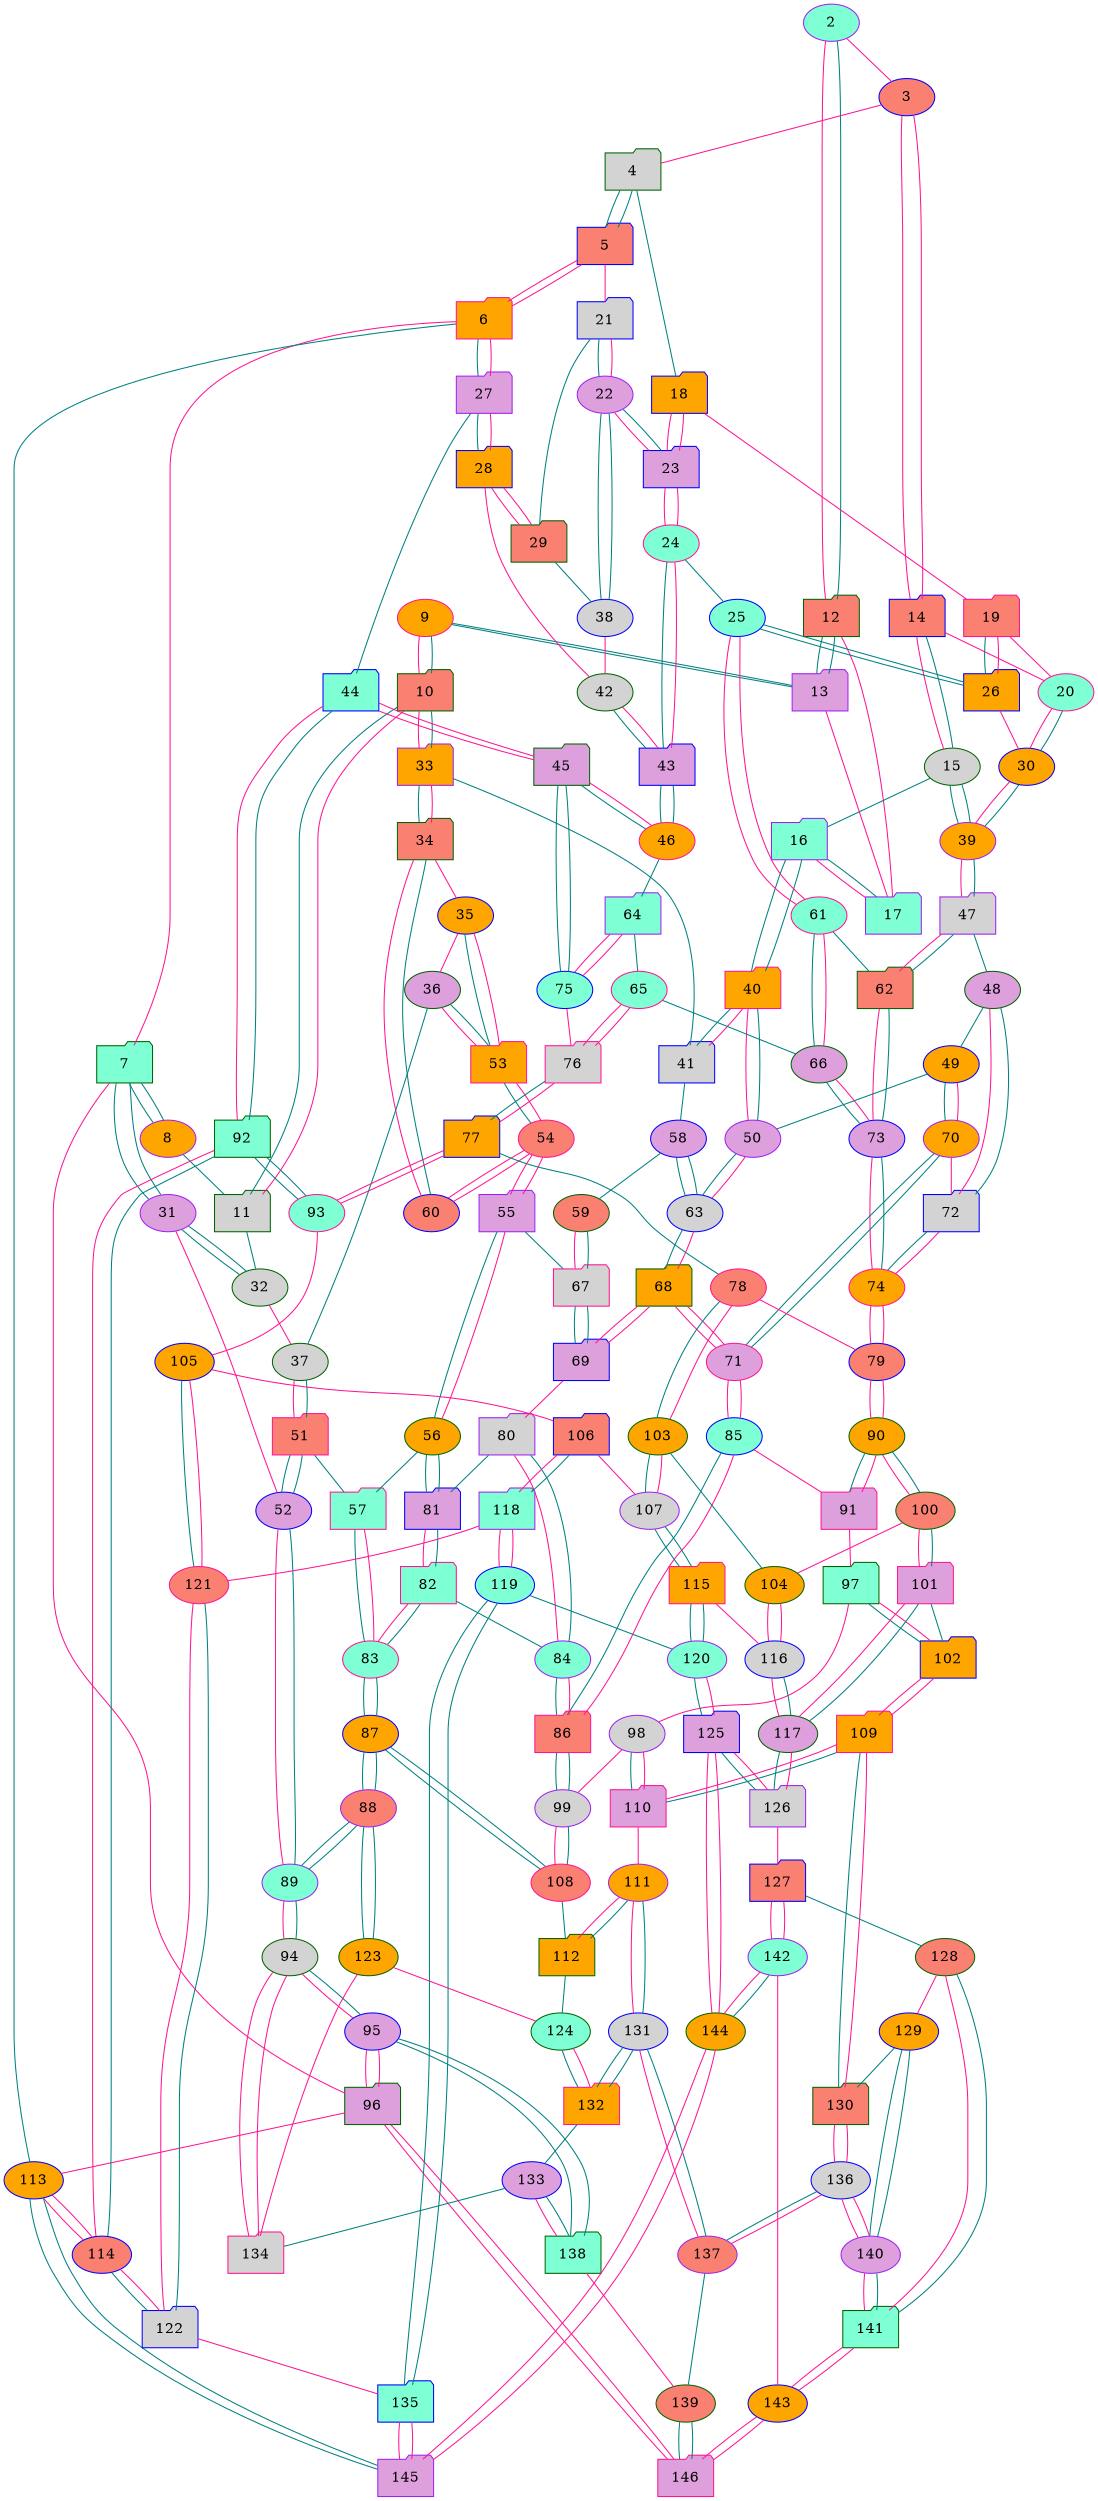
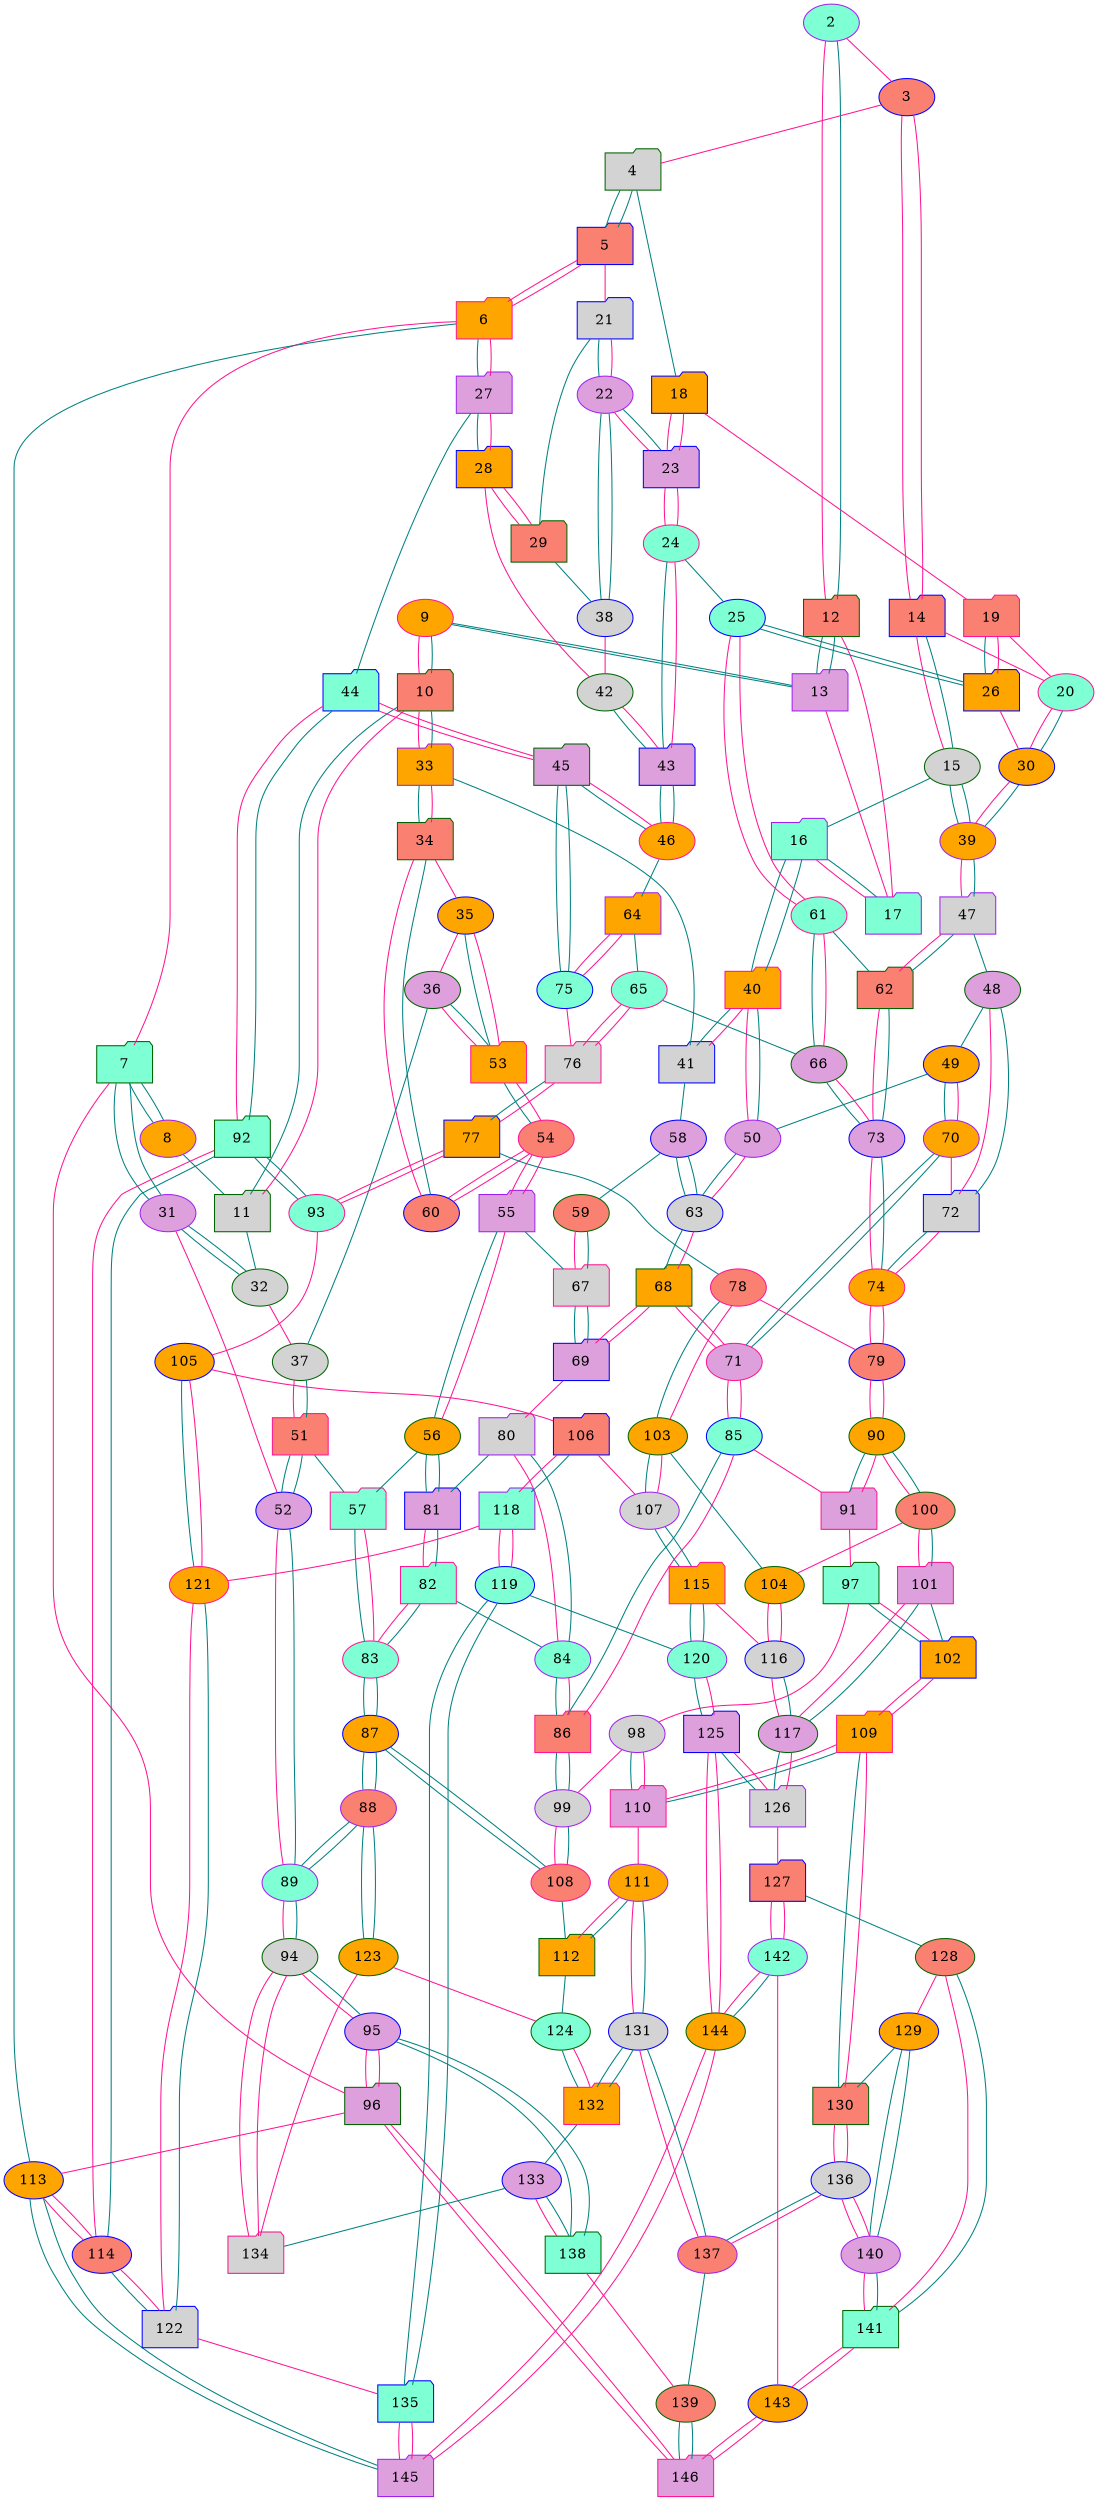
node "64": fillcolor aquamarine -> orange
node "121": fillcolor salmon -> orange
